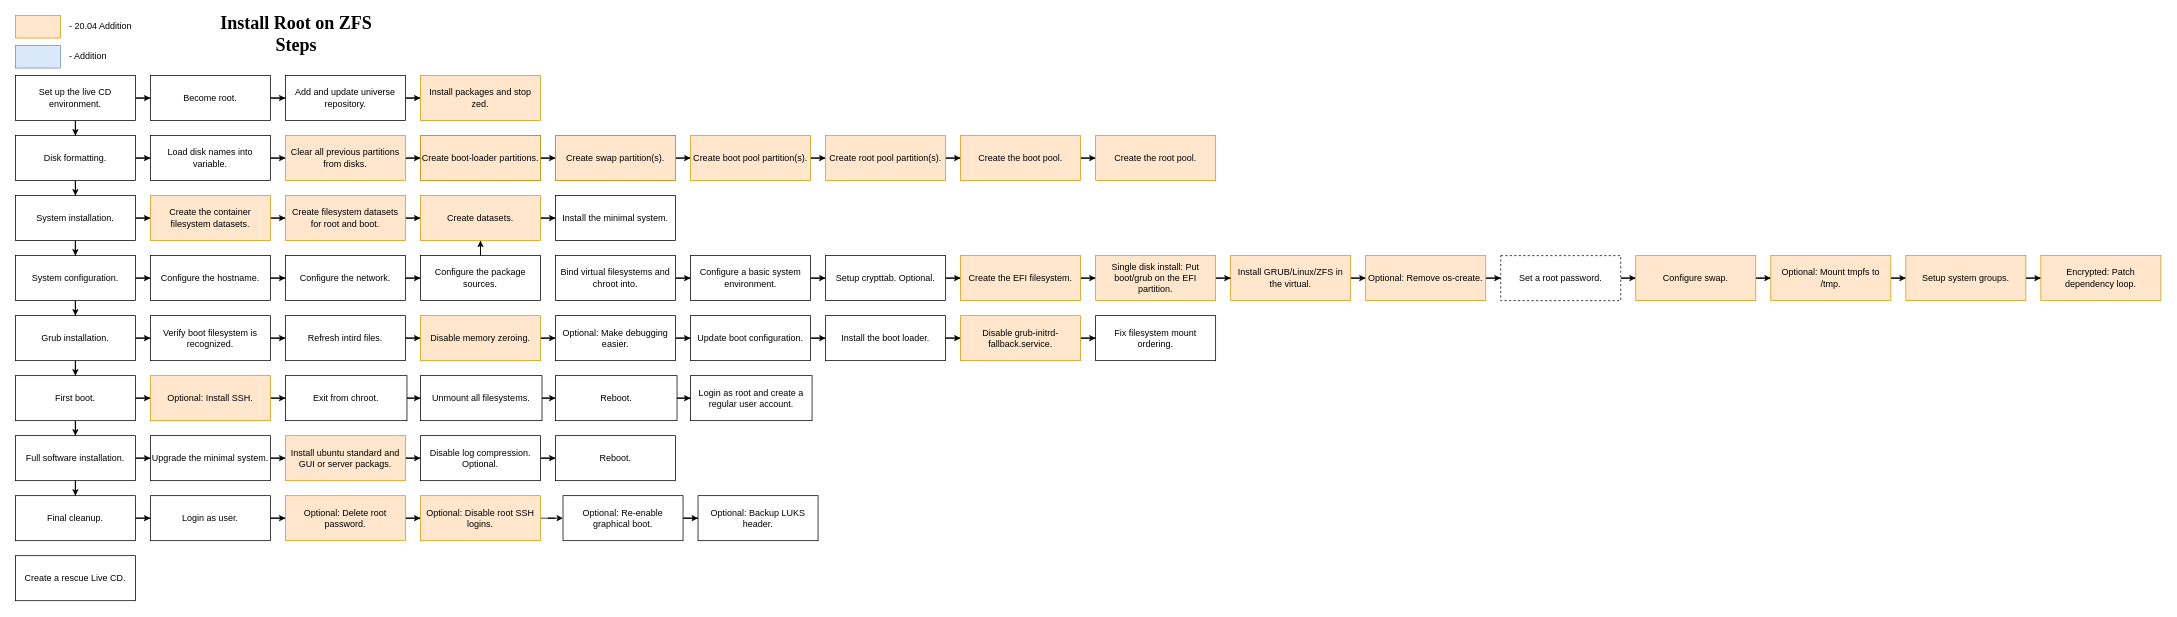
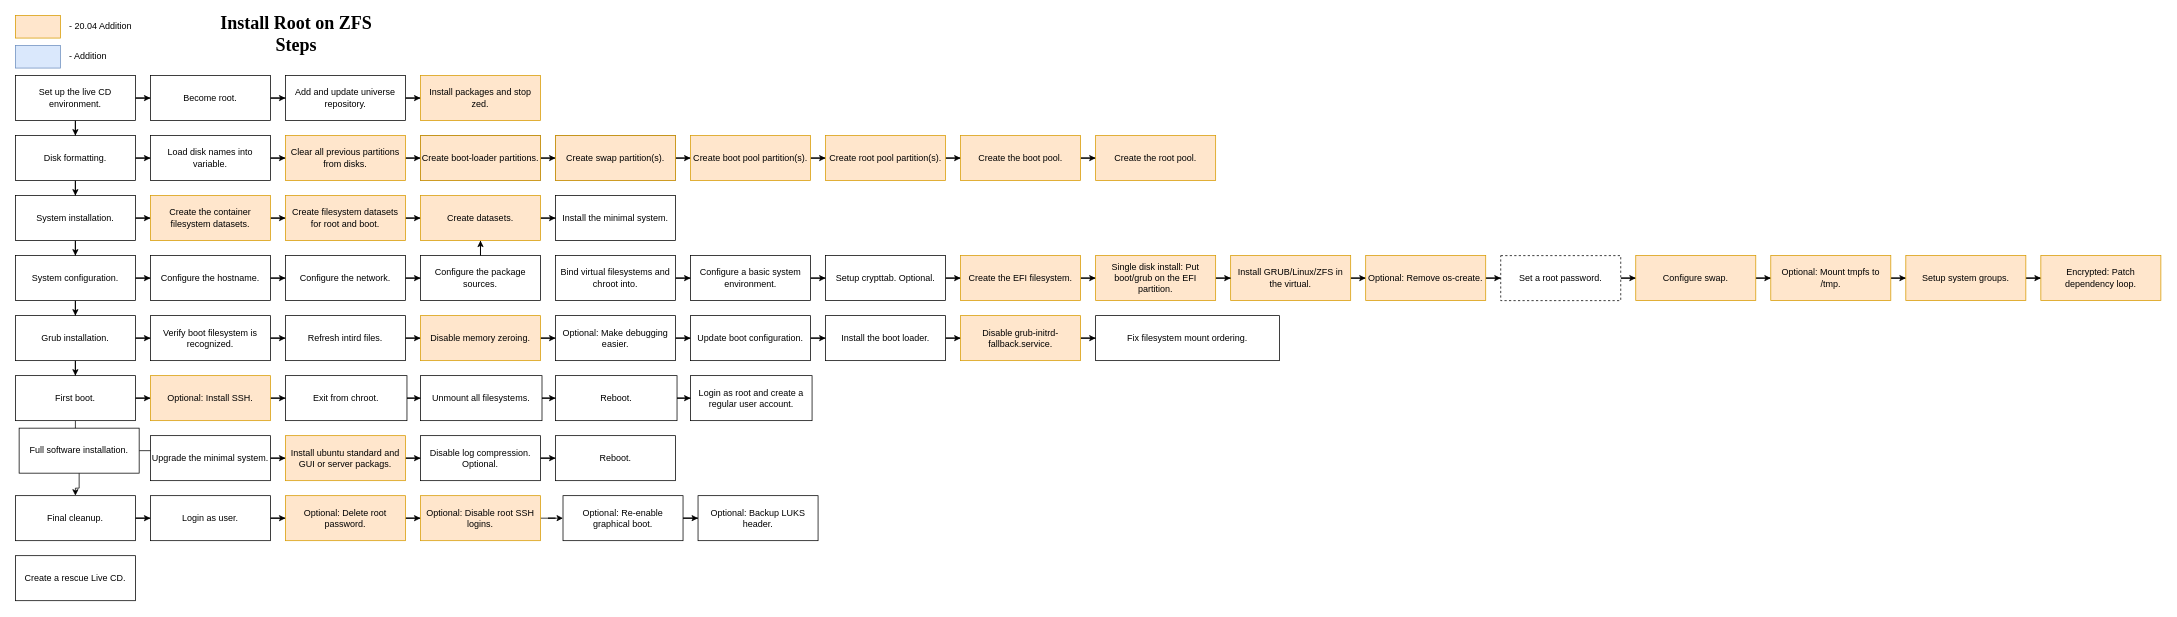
node "Fix filesystem mount ordering.": size 120x45 -> 184x45
node "Full software installation.": moved (75, 458) -> (79, 450)
